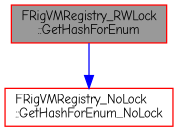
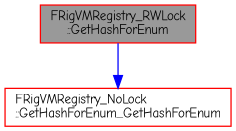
node "FRigVMRegistry_NoLock ::GetHashForEnum_NoLock": label "FRigVMRegistry_NoLock ::GetHashForEnum_NoLock" -> "FRigVMRegistry_NoLock ::GetHashForEnum_GetHashForEnum"
